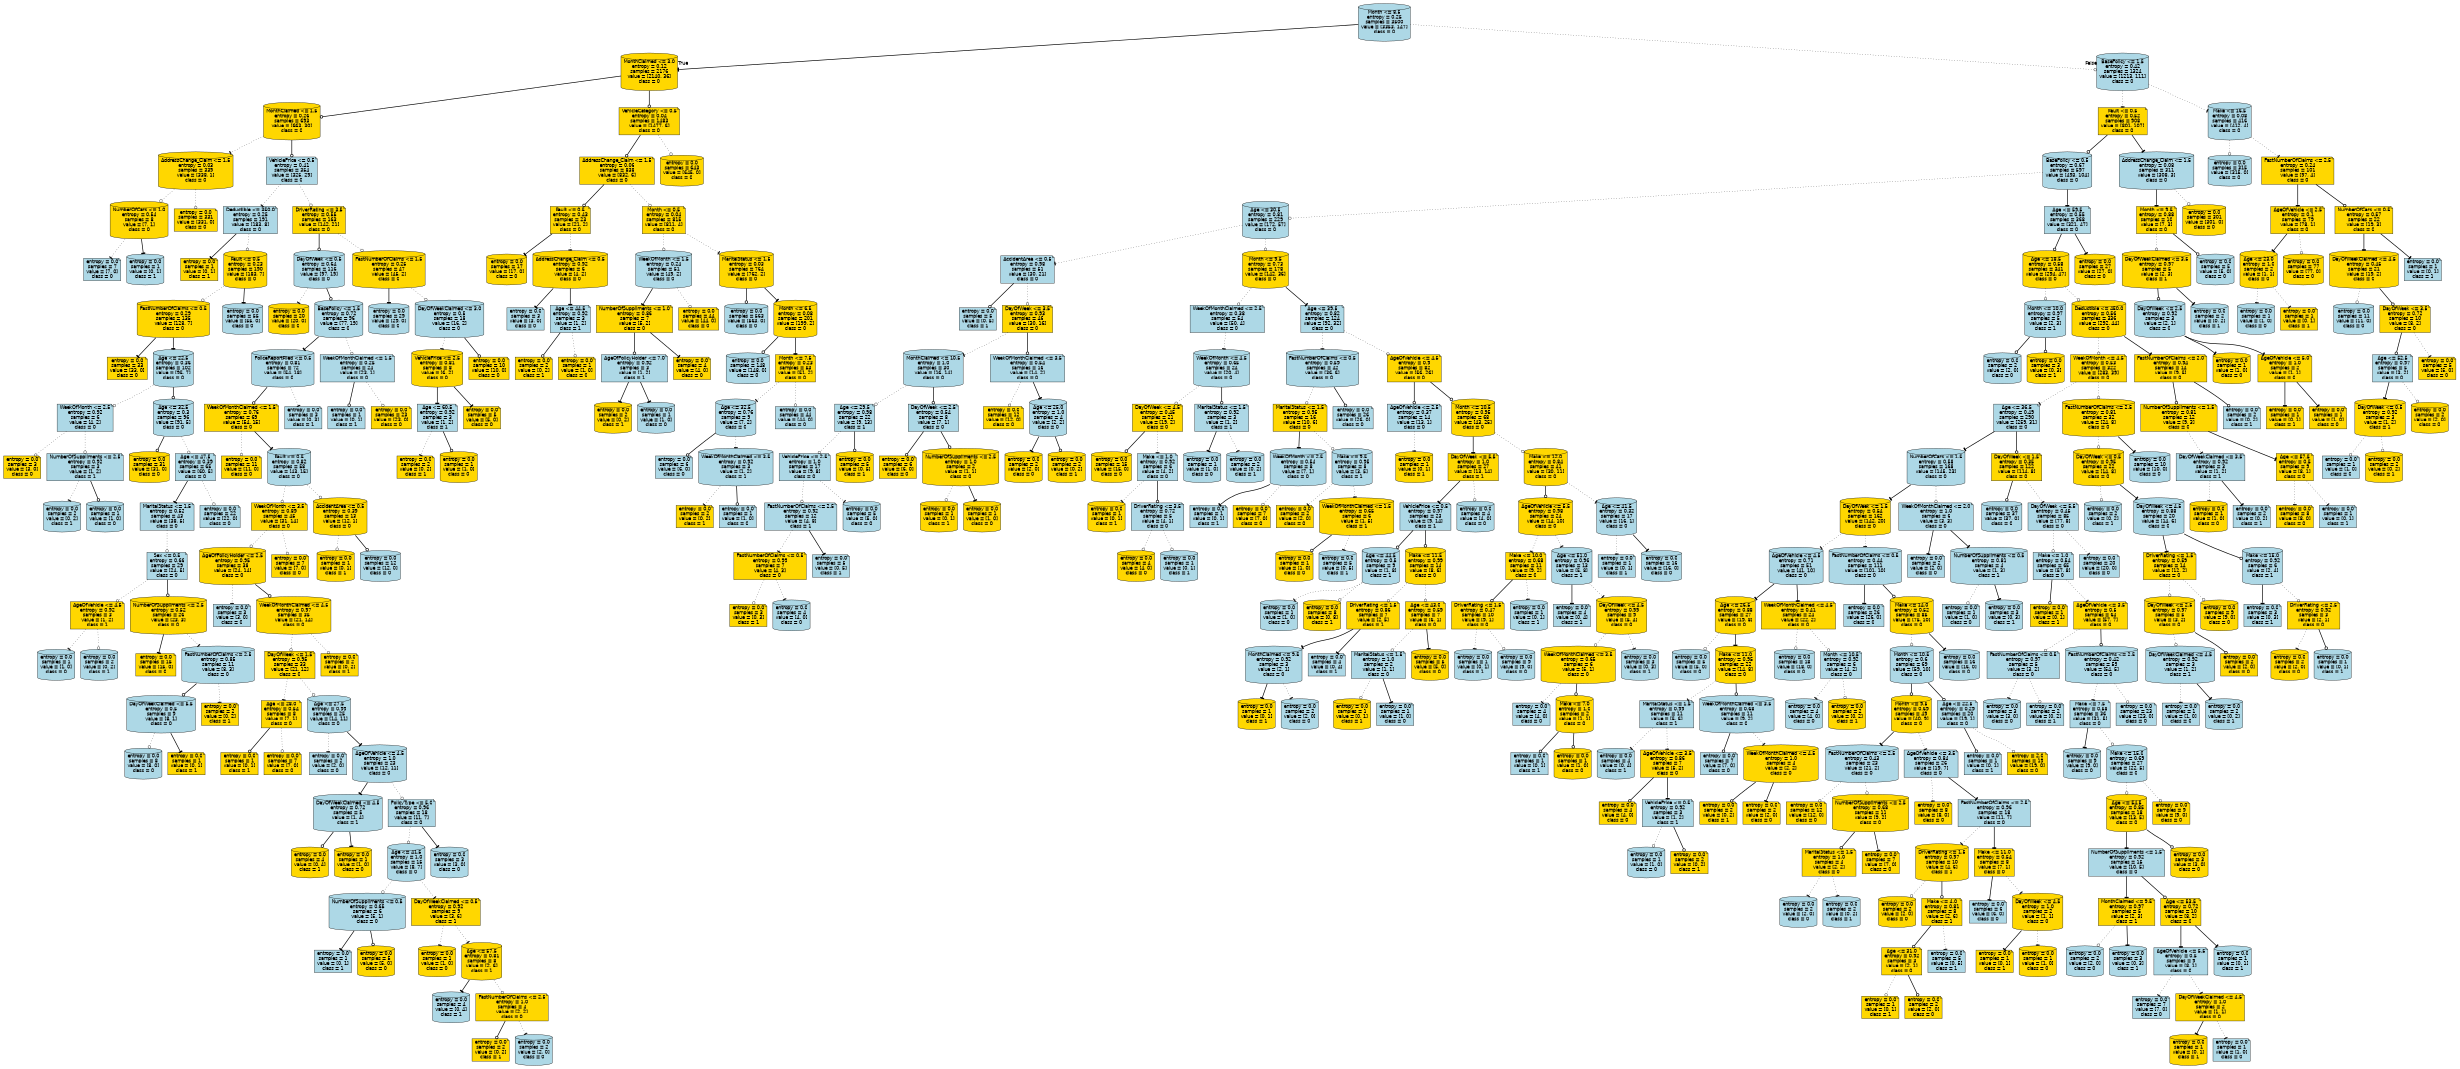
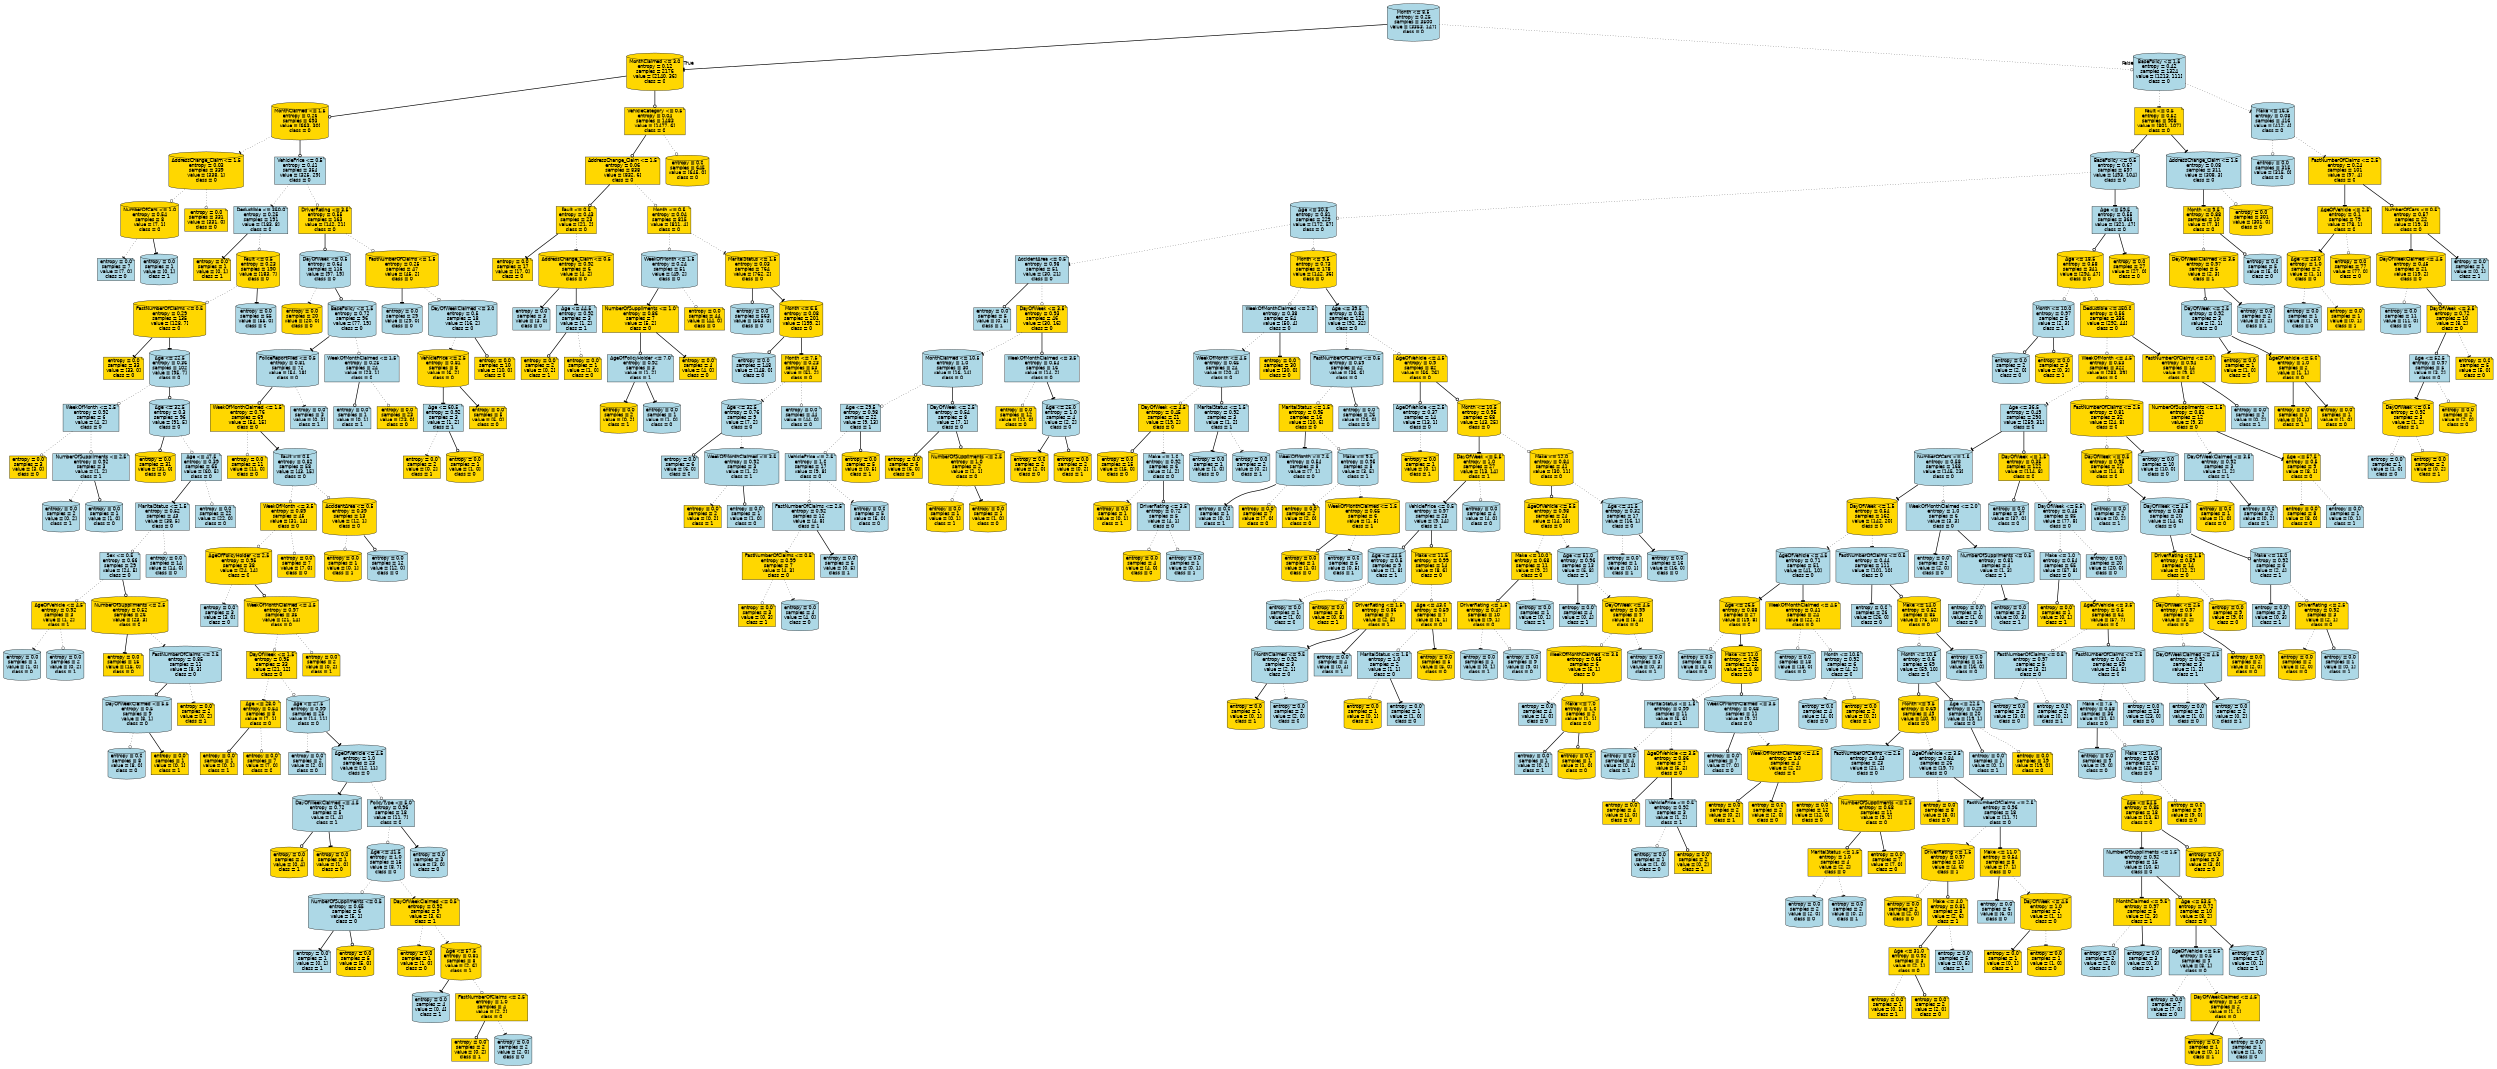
node "entropy = 0.0 samples = 643 value = [645, 0] class = 0": label "entropy = 0.0 samples = 643 value = [645, 0] class = 0" -> "entropy = 0.0 samples = 645 value = [645, 0] class = 0"
node "entropy = 0.0 samples = 17 value = [17, 0] class = 0": shape cylinder -> note
node "entropy = 0.0 samples = 30 value = [30, 0] class = 0": added
node "entropy = 0.0 samples = 14 value = [14, 0] class = 0": added
node "entropy = 2.0 samples = 19 value = [19, 0] class = 0": label "entropy = 2.0 samples = 19 value = [19, 0] class = 0" -> "entropy = 0.0 samples = 19 value = [19, 0] class = 0"
